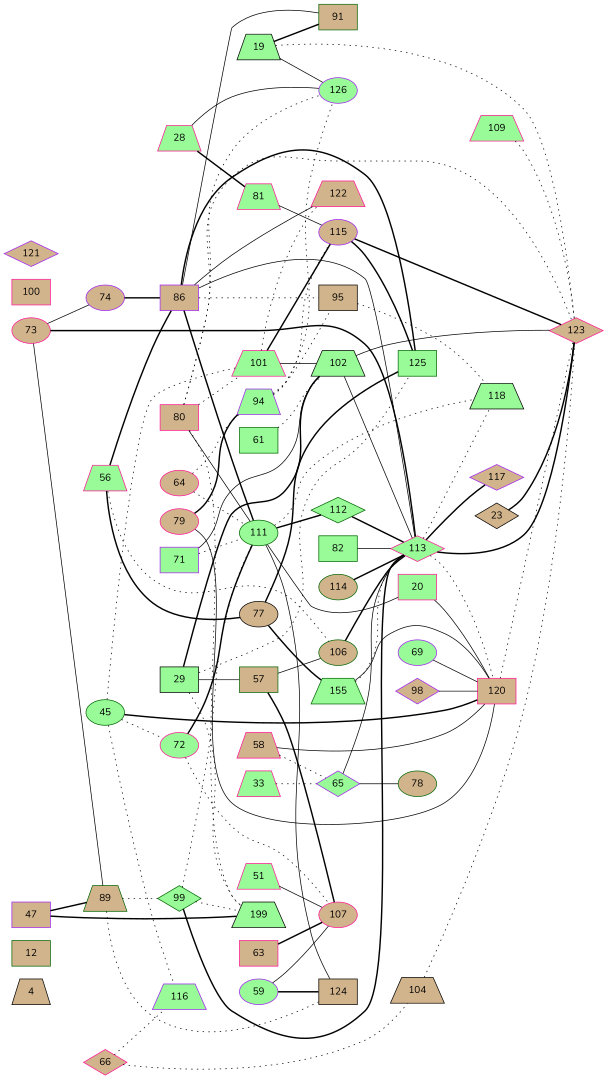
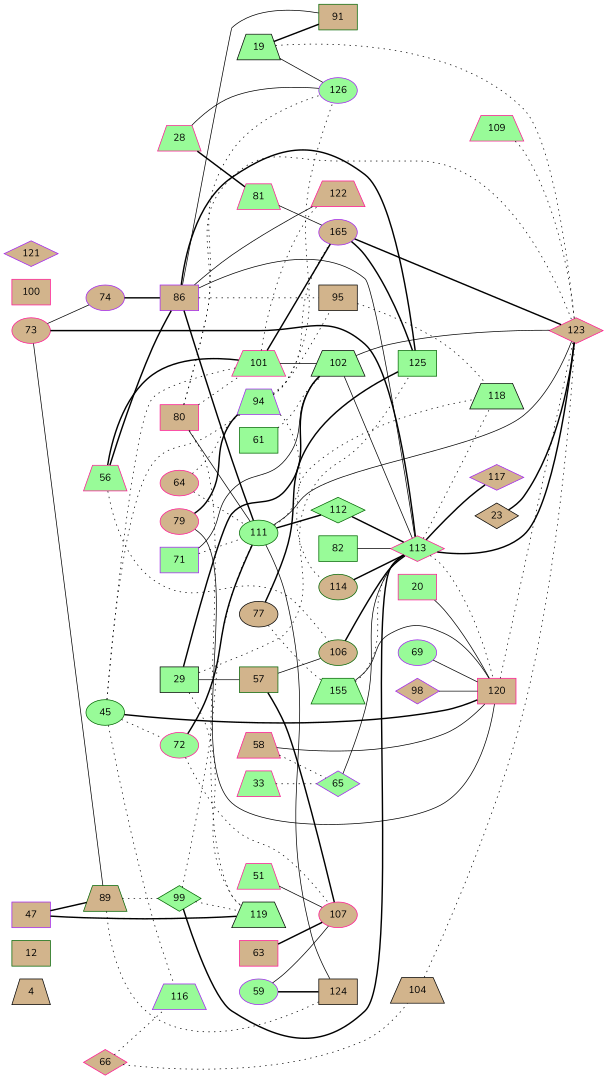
node "115": label "115" -> "165"
edge "94" -- "114": added
edge "94" -- "45": added
edge "56" -- "77": now "56" -- "101"
edge "111" -- "20": now "111" -- "123"
edge "77" -- "155": style bold -> dotted
node "78": removed
node "199": label "199" -> "119"
